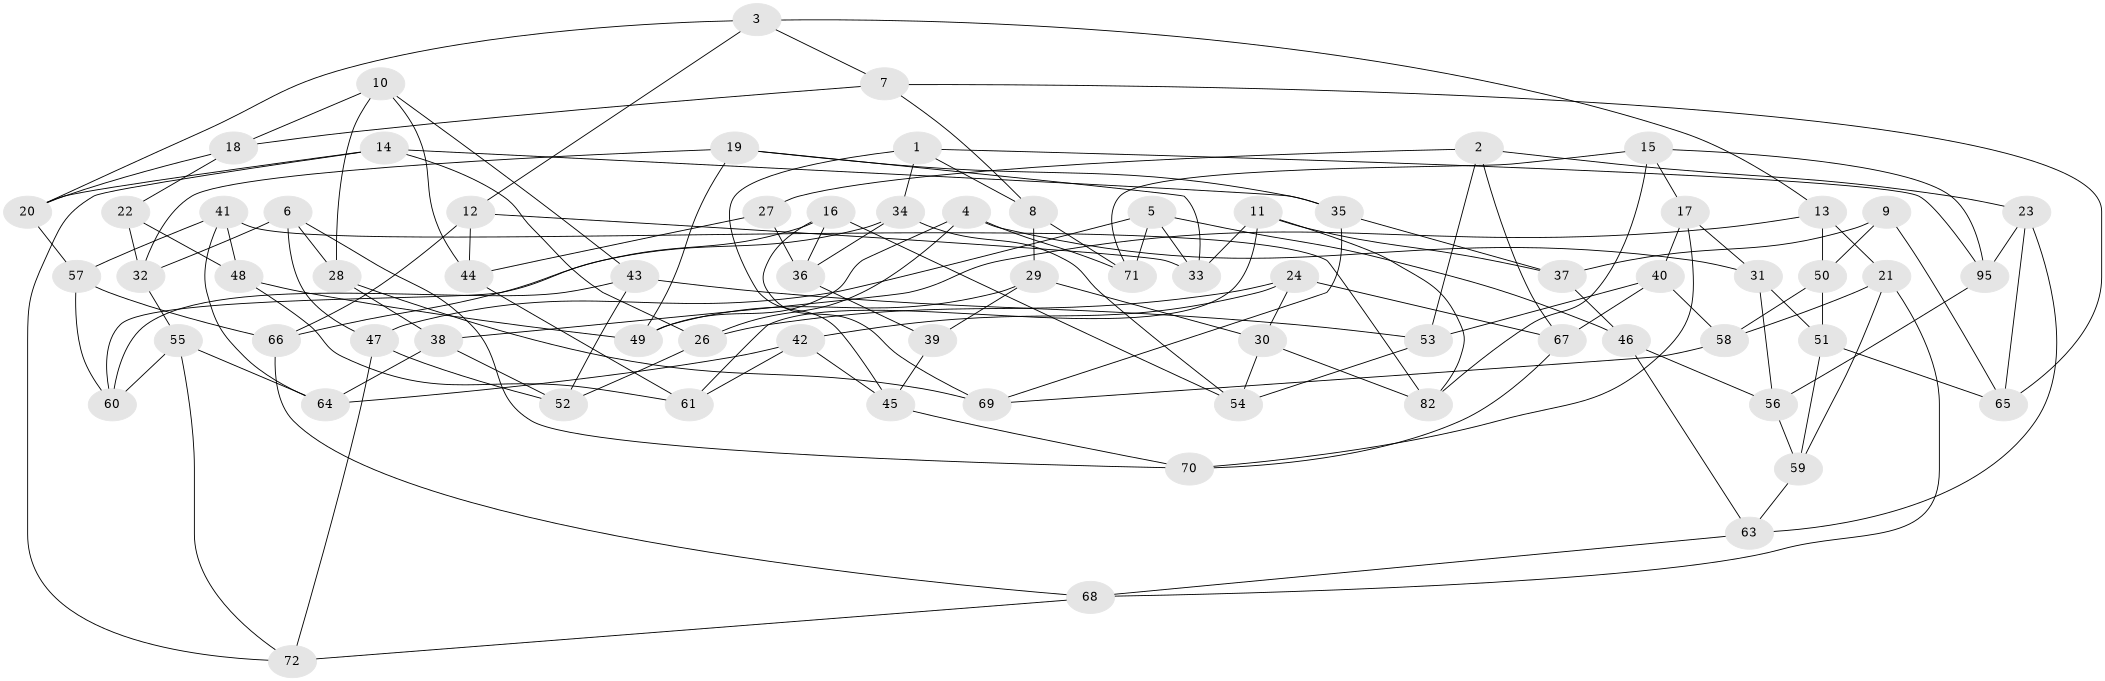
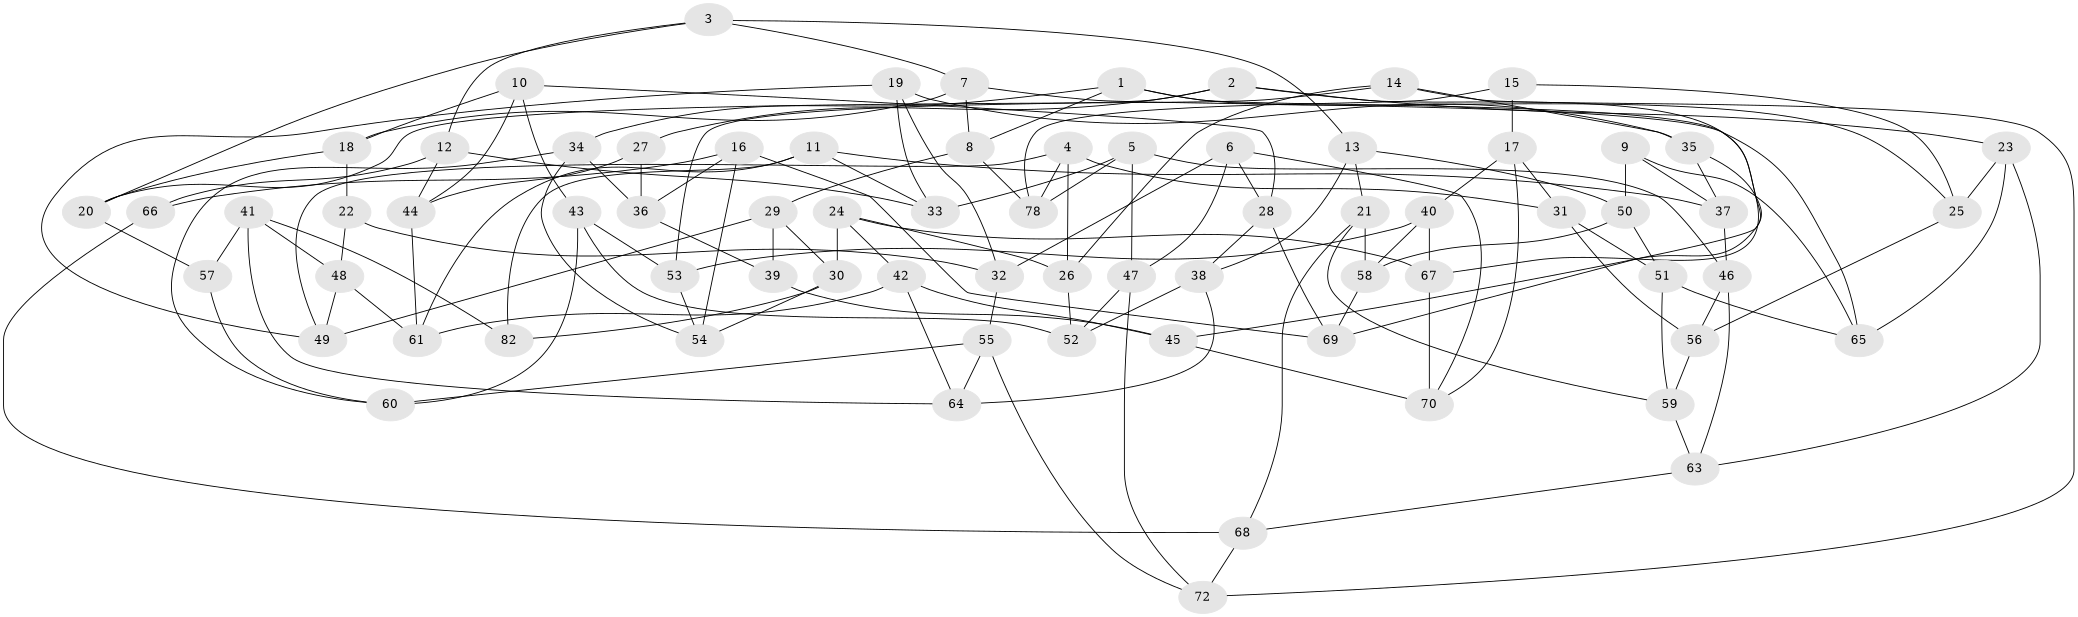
node "71": label "71" -> "78"
node "95": label "95" -> "25"
edge "15" -- "82": removed
edge "57" -- "66": removed
